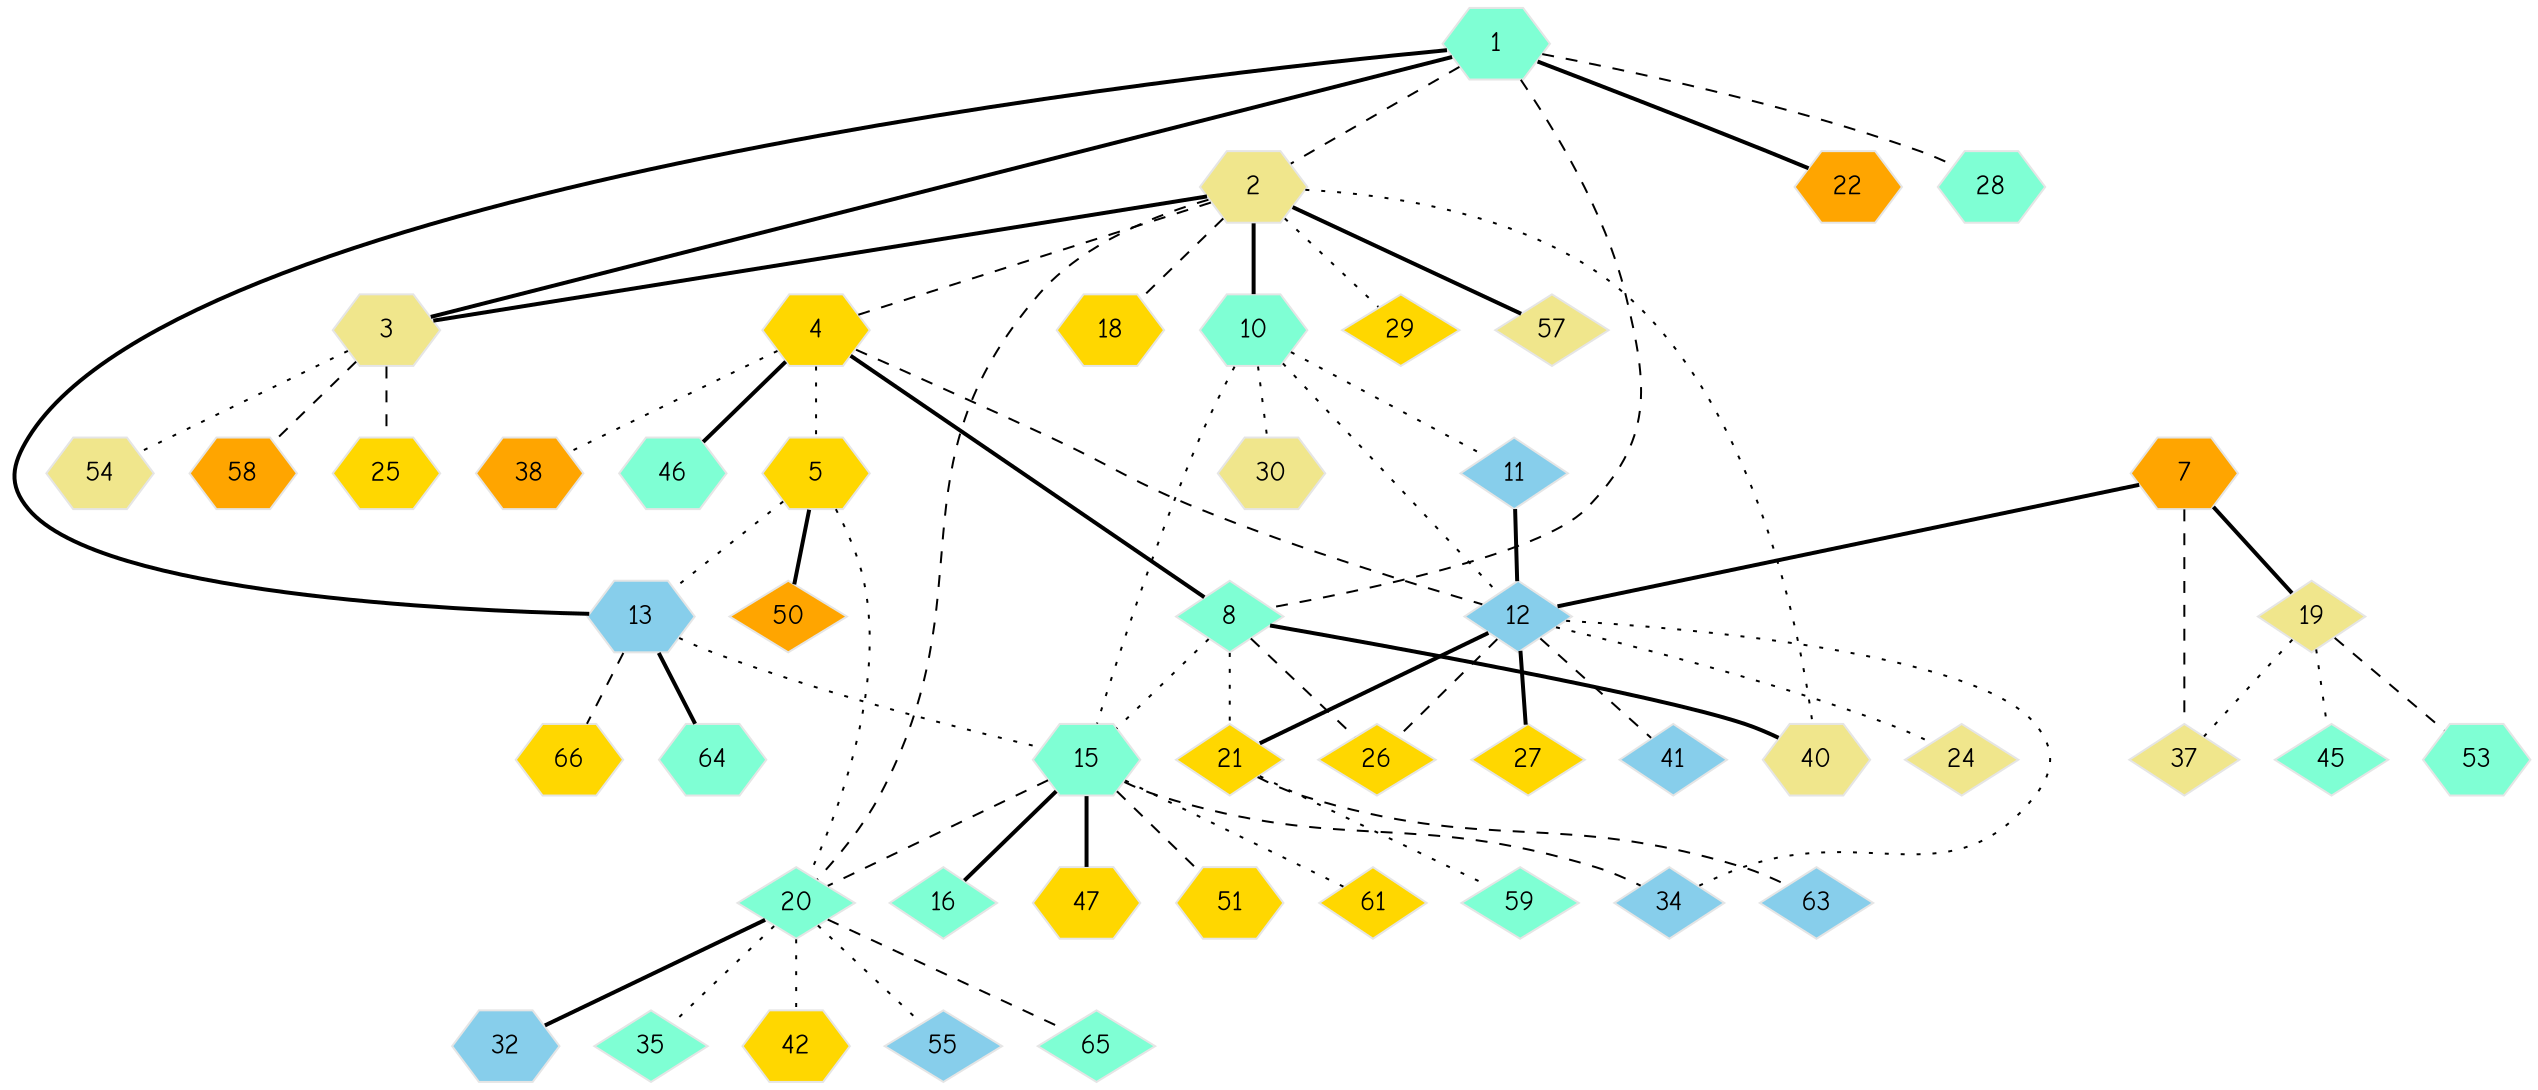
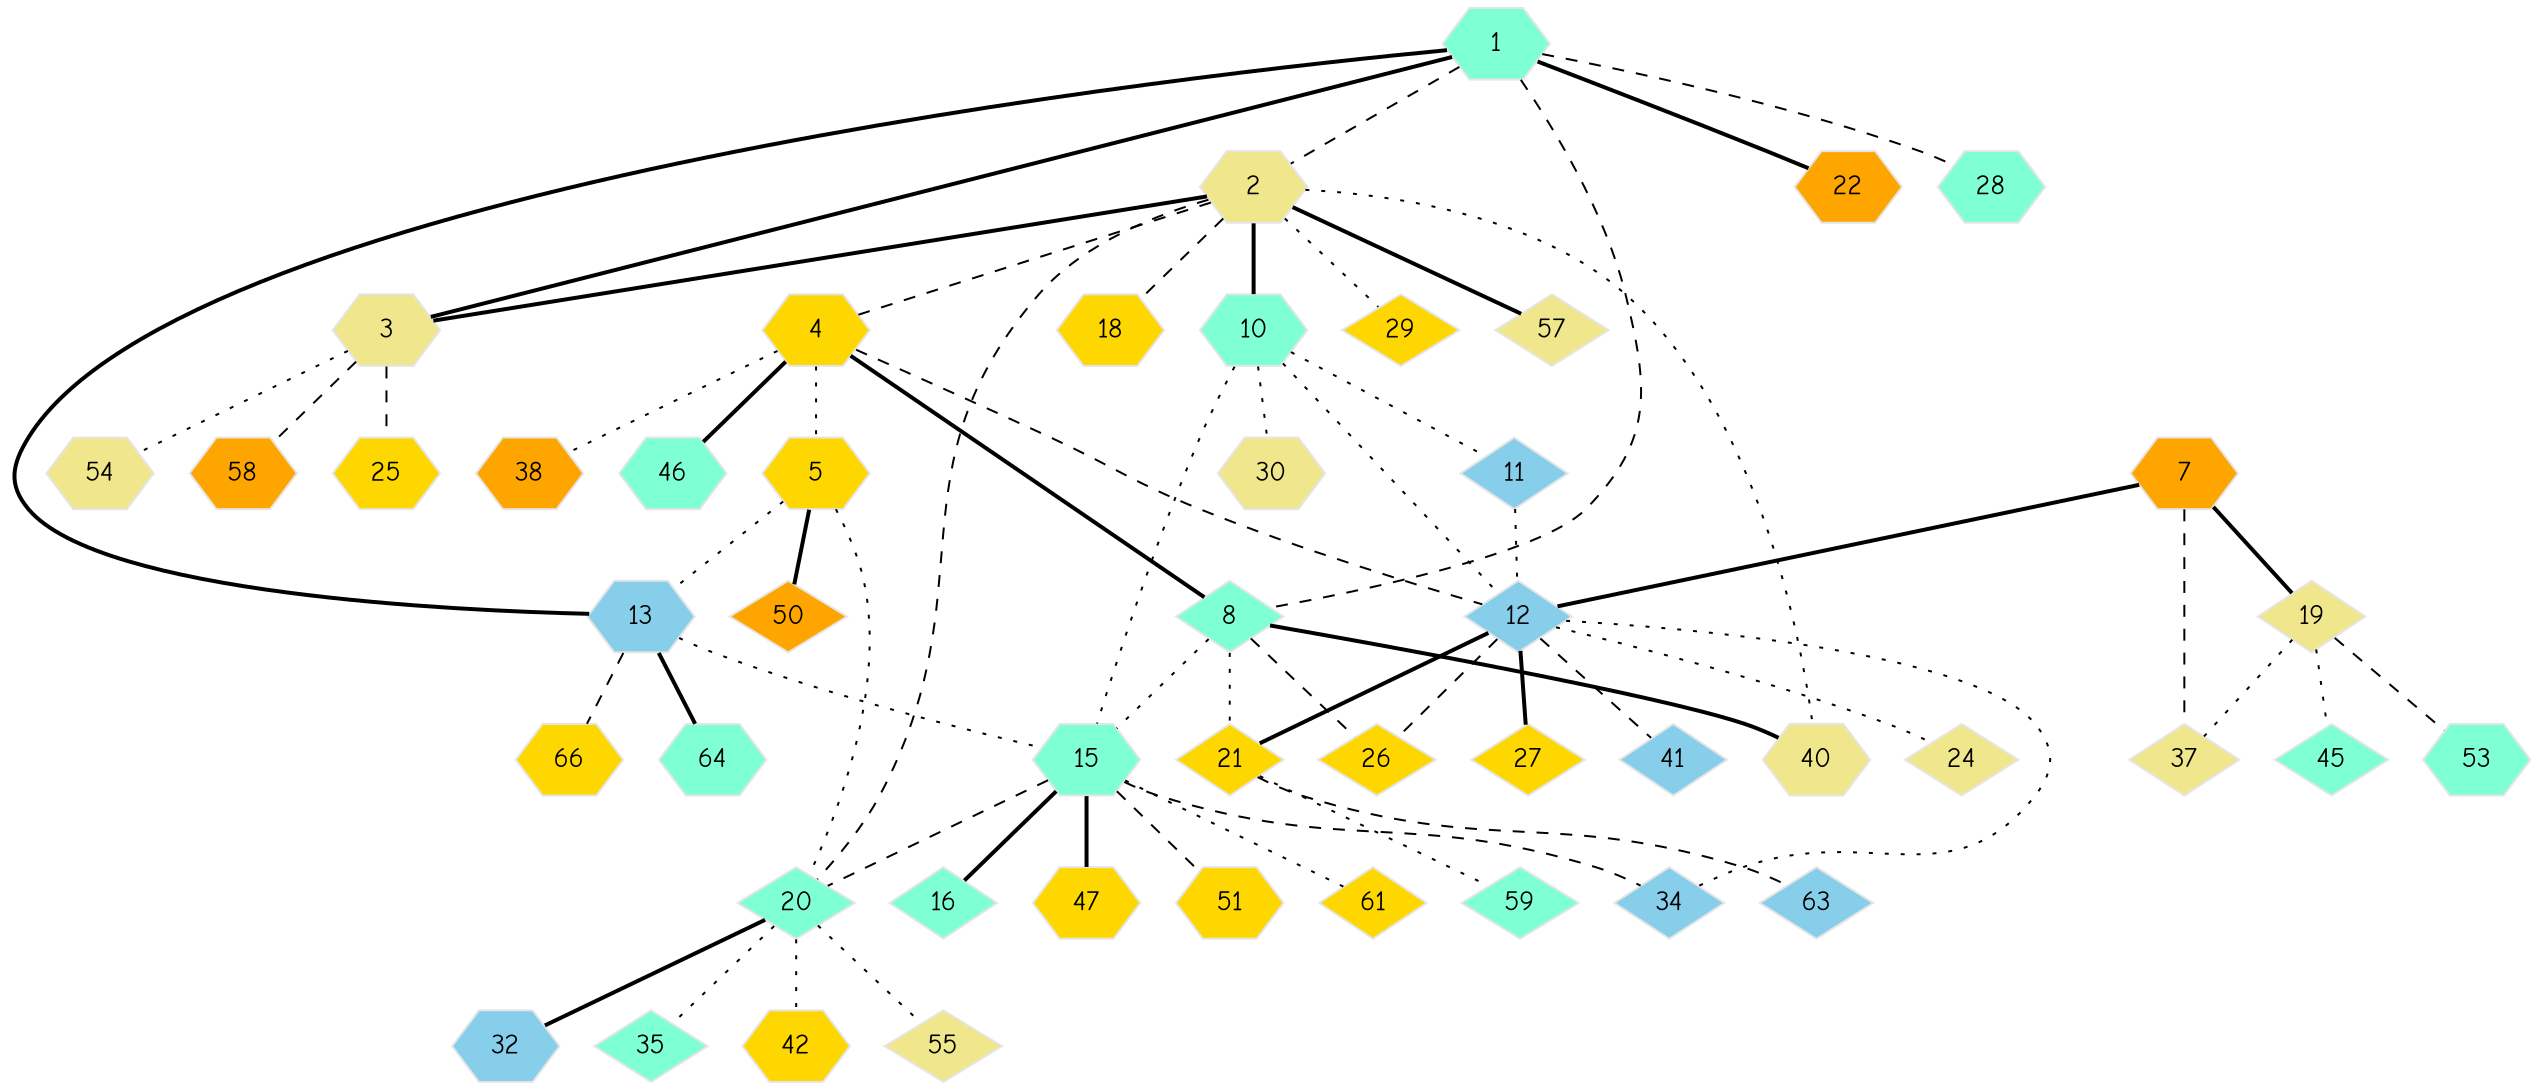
edge "11" -- "12": style bold -> dotted
node "55": fillcolor skyblue -> khaki
node "65": removed
